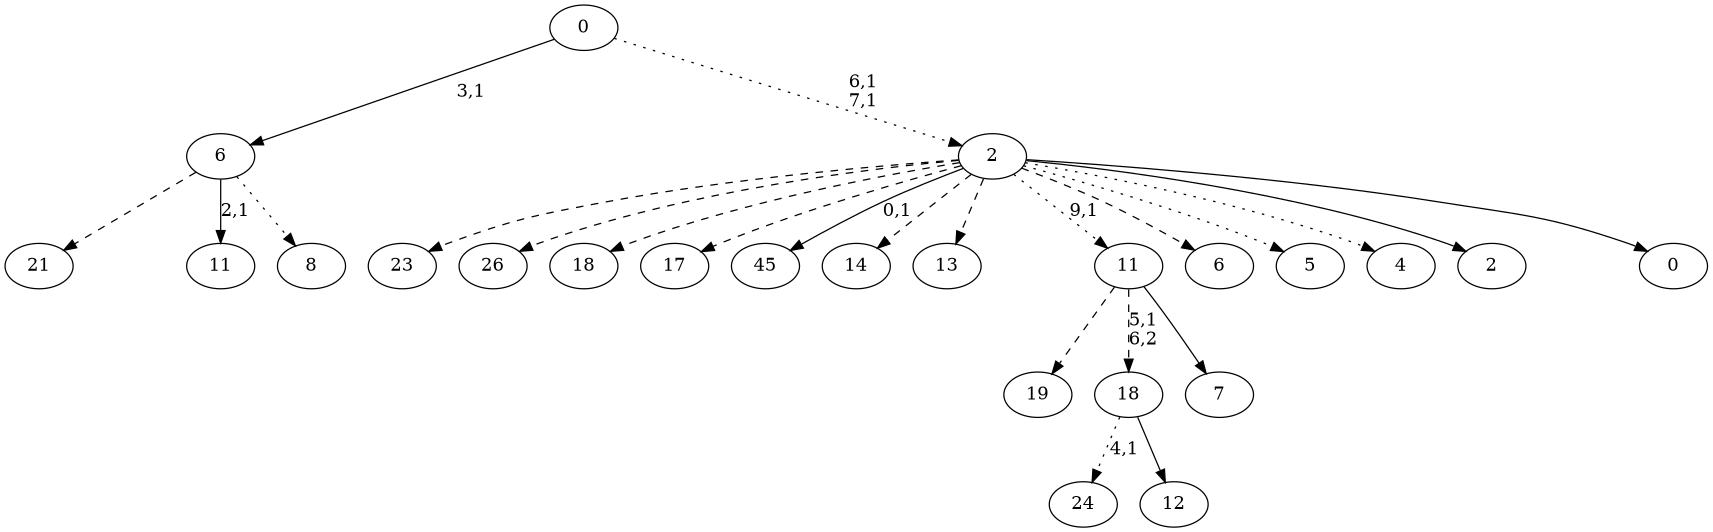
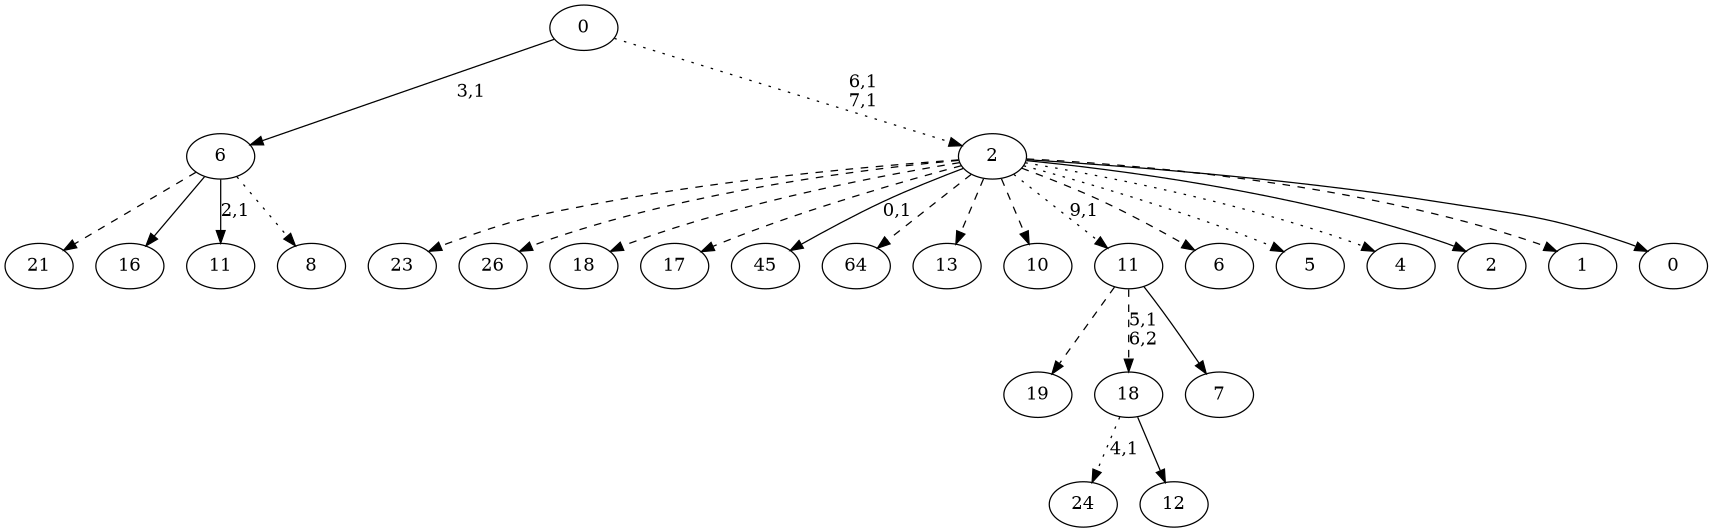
node "16": added
node "14": label "14" -> "64"
node "10": added
node "1": added
